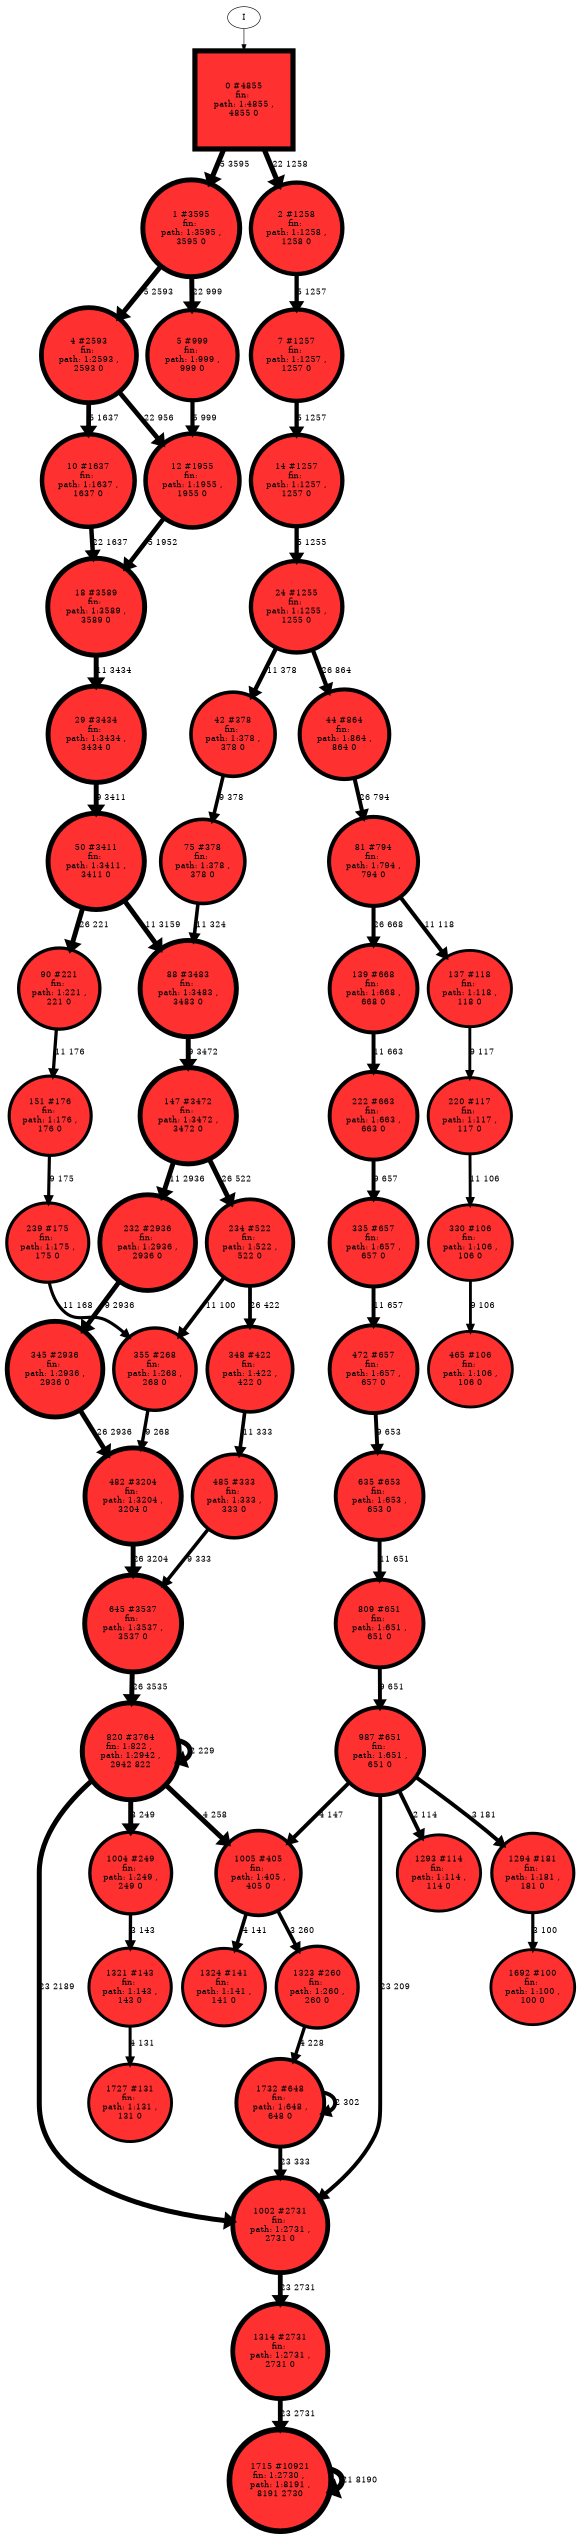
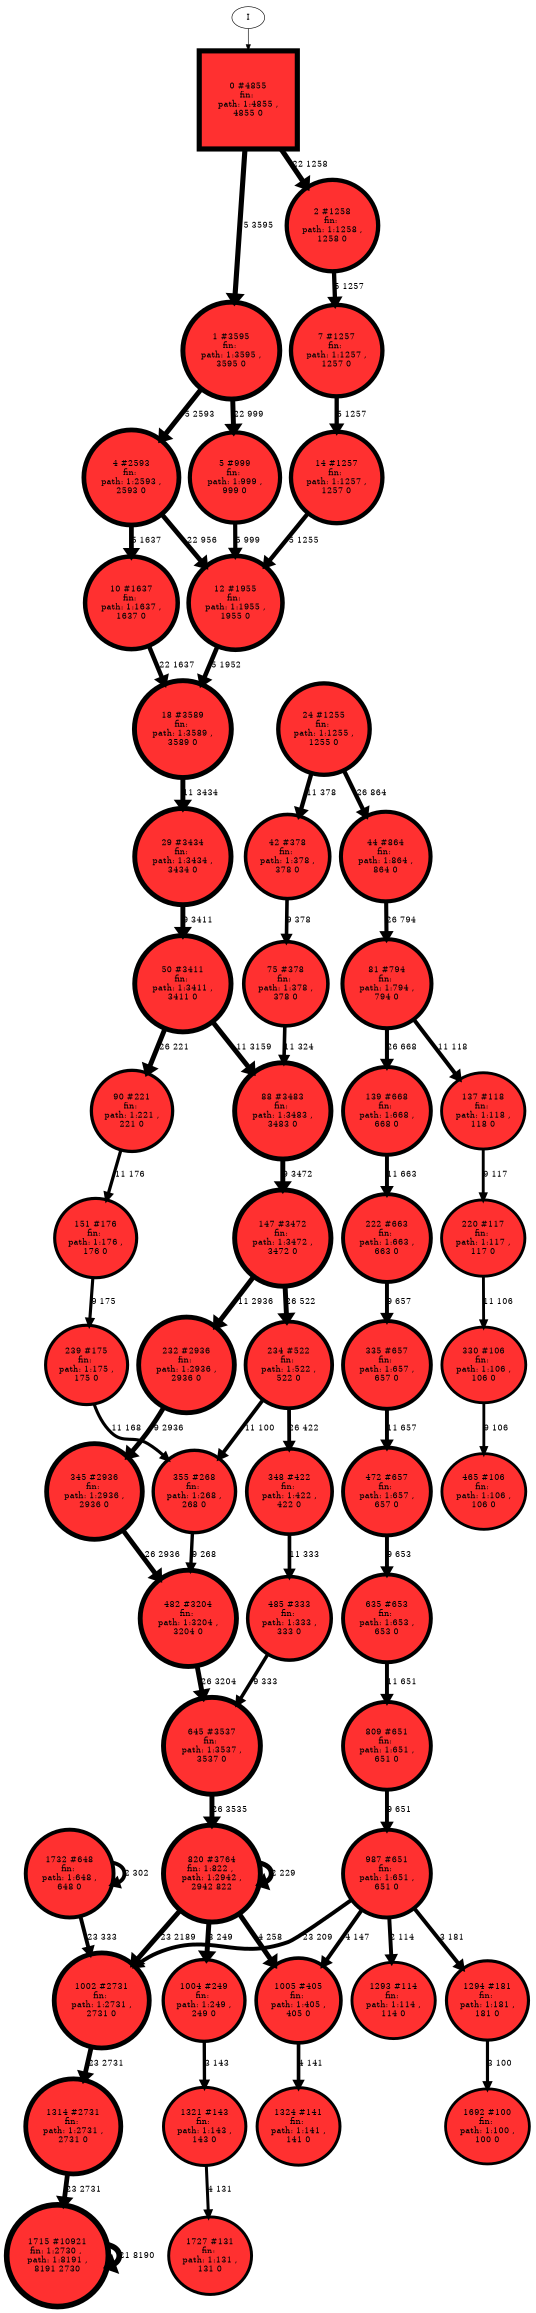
edge "14 #1257 fin: path: 1:1257 , 1257 0" -> "24 #1255 fin: path: 1:1255 , 1255 0": now "14 #1257 fin: path: 1:1257 , 1257 0" -> "12 #1955 fin: path: 1:1955 , 1955 0"
node "1323 #260 fin: path: 1:260 , 260 0": removed
